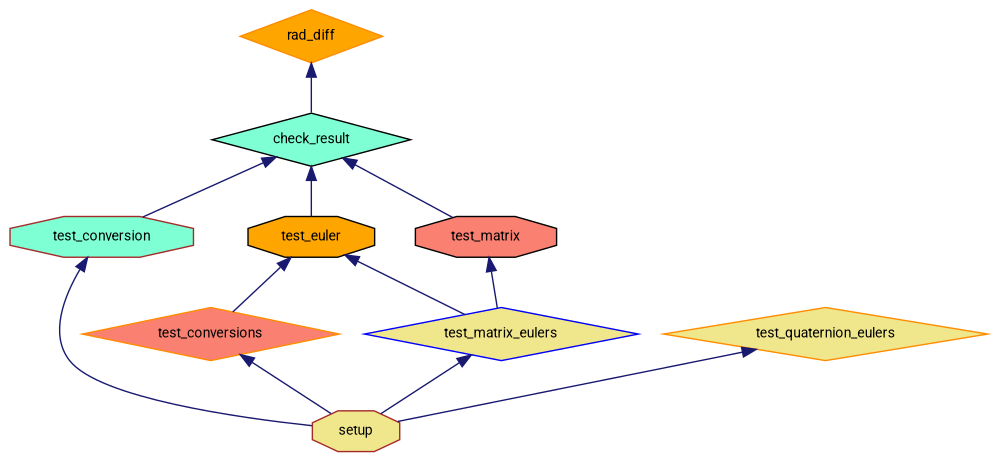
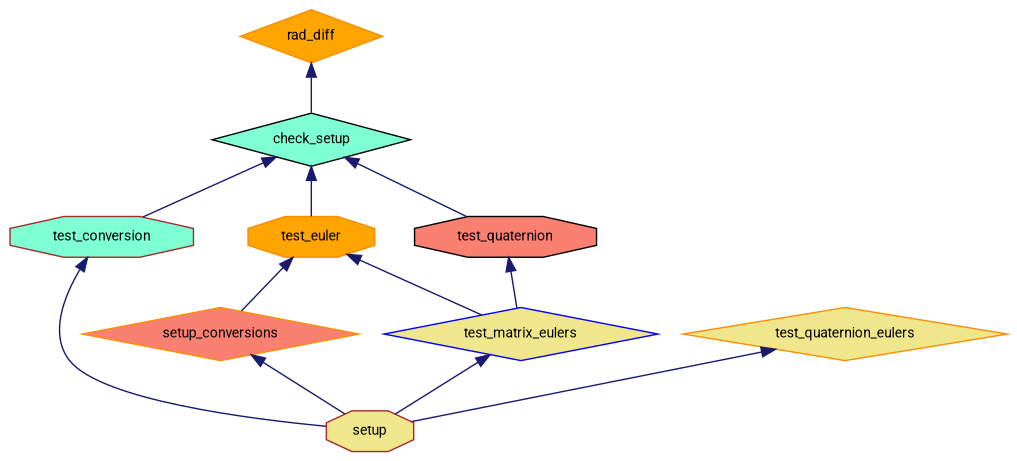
node "check_result": label "check_result" -> "check_setup"
node "test_euler": color black -> darkorange
node "test_matrix": label "test_matrix" -> "test_quaternion"
node "test_conversions": label "test_conversions" -> "setup_conversions"
